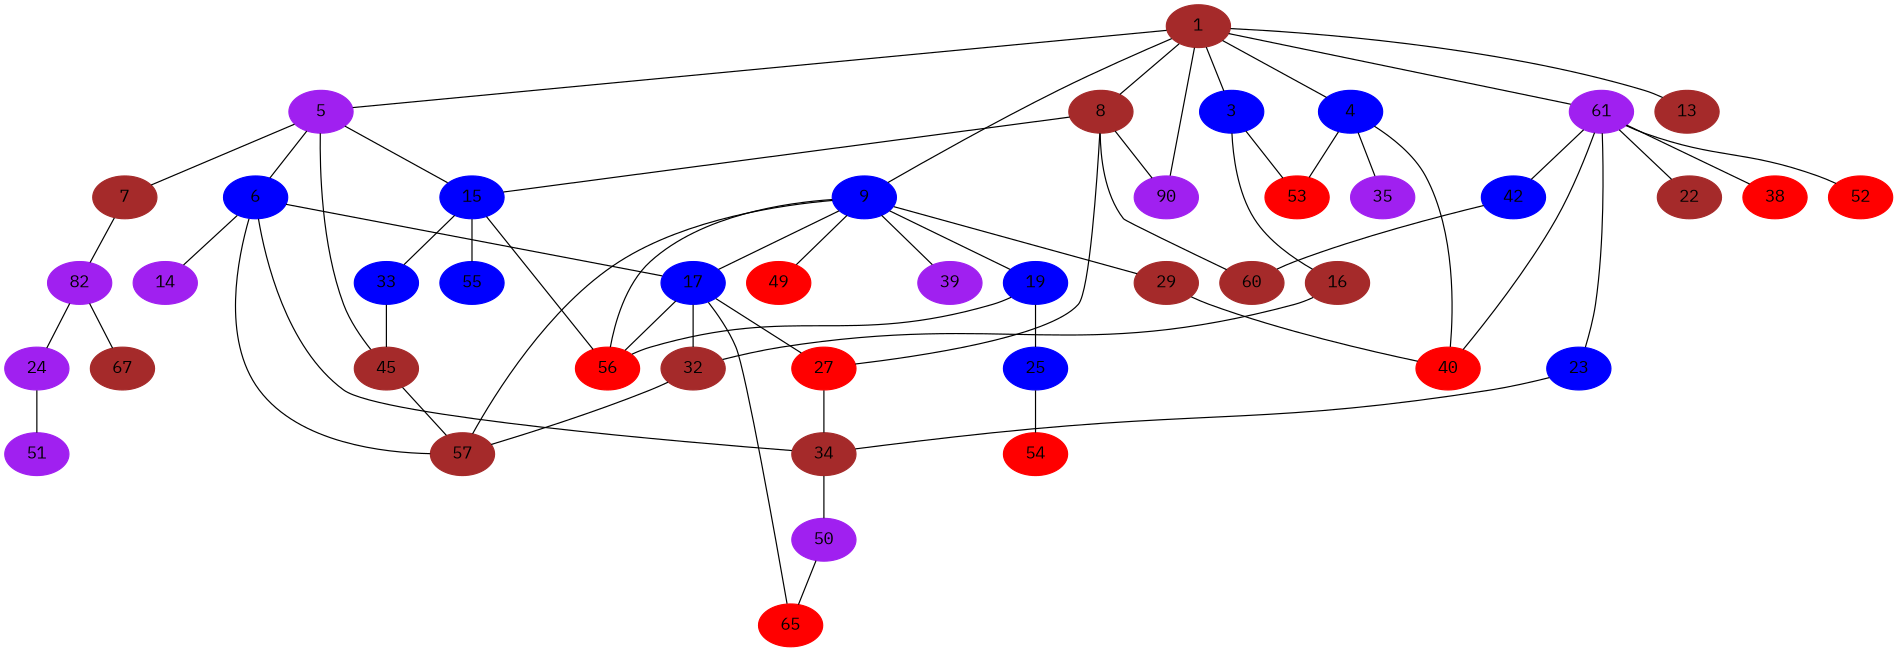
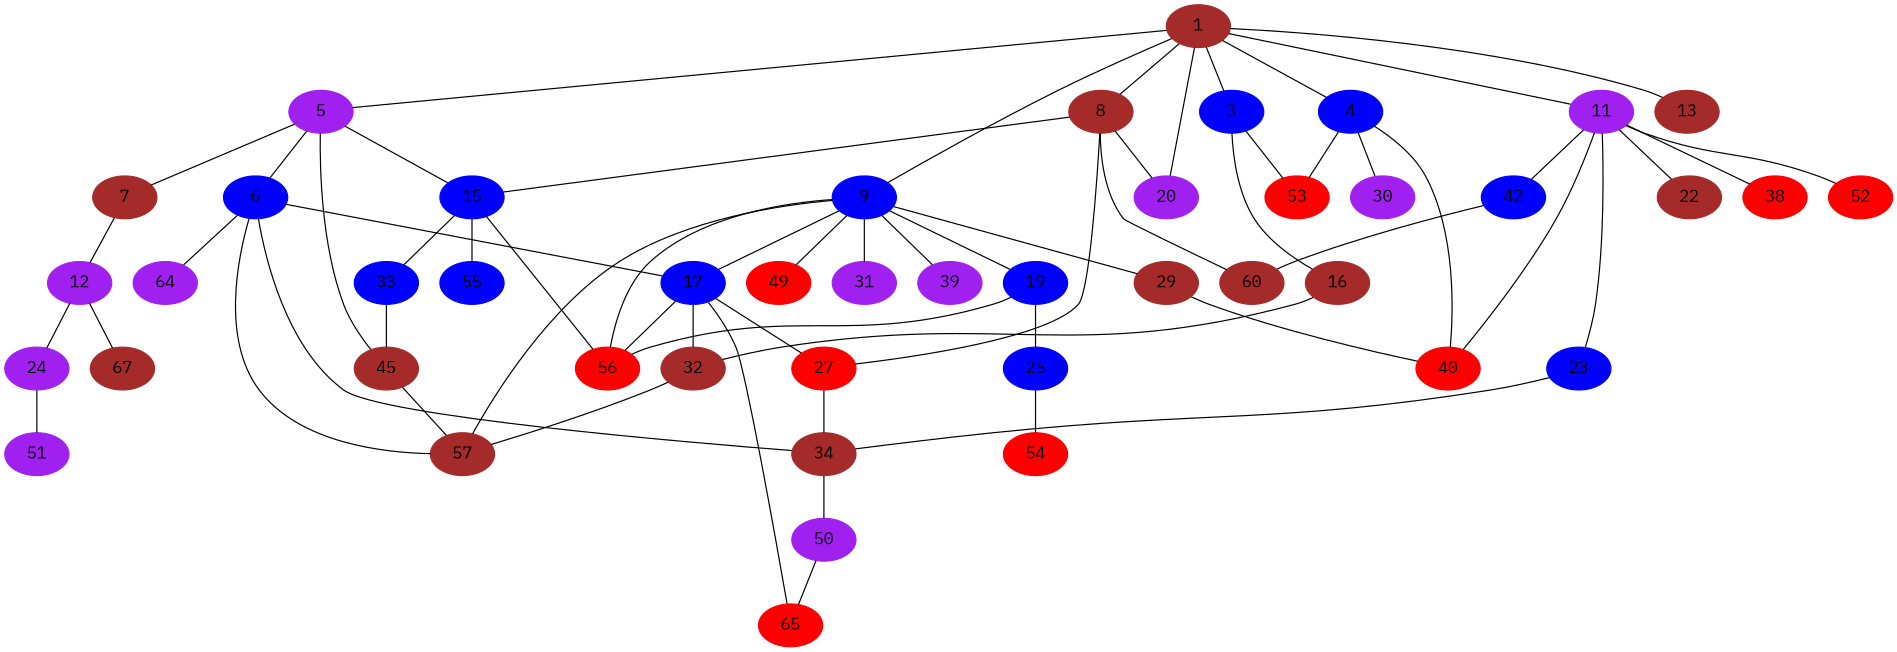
node "61": label "61" -> "11"
node "90": label "90" -> "20"
node "35": label "35" -> "30"
node "82": label "82" -> "12"
node "14": label "14" -> "64"
node "31": added
